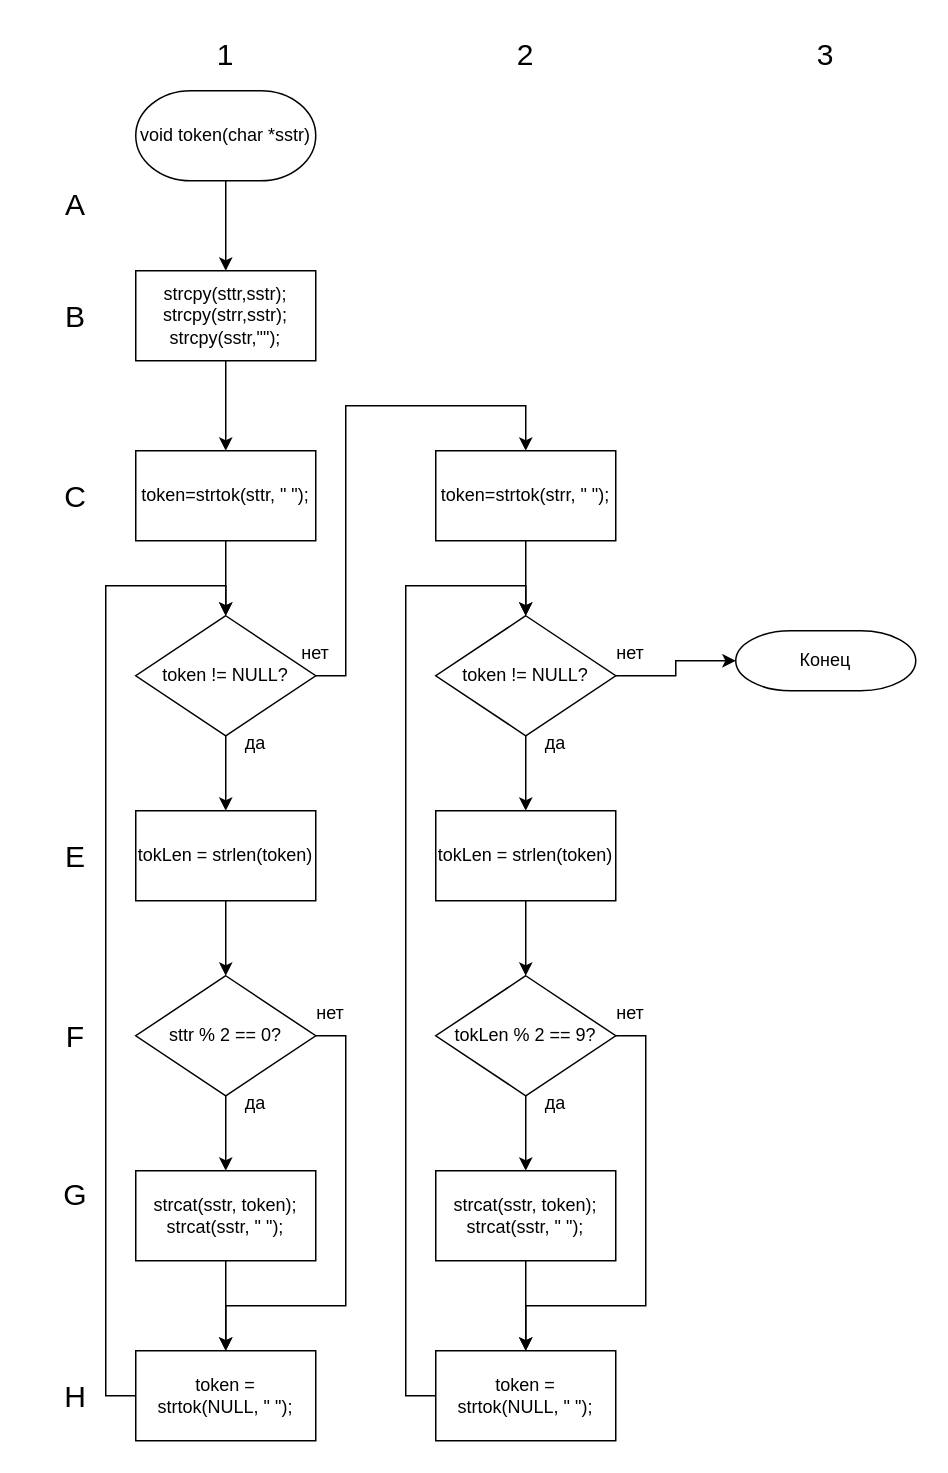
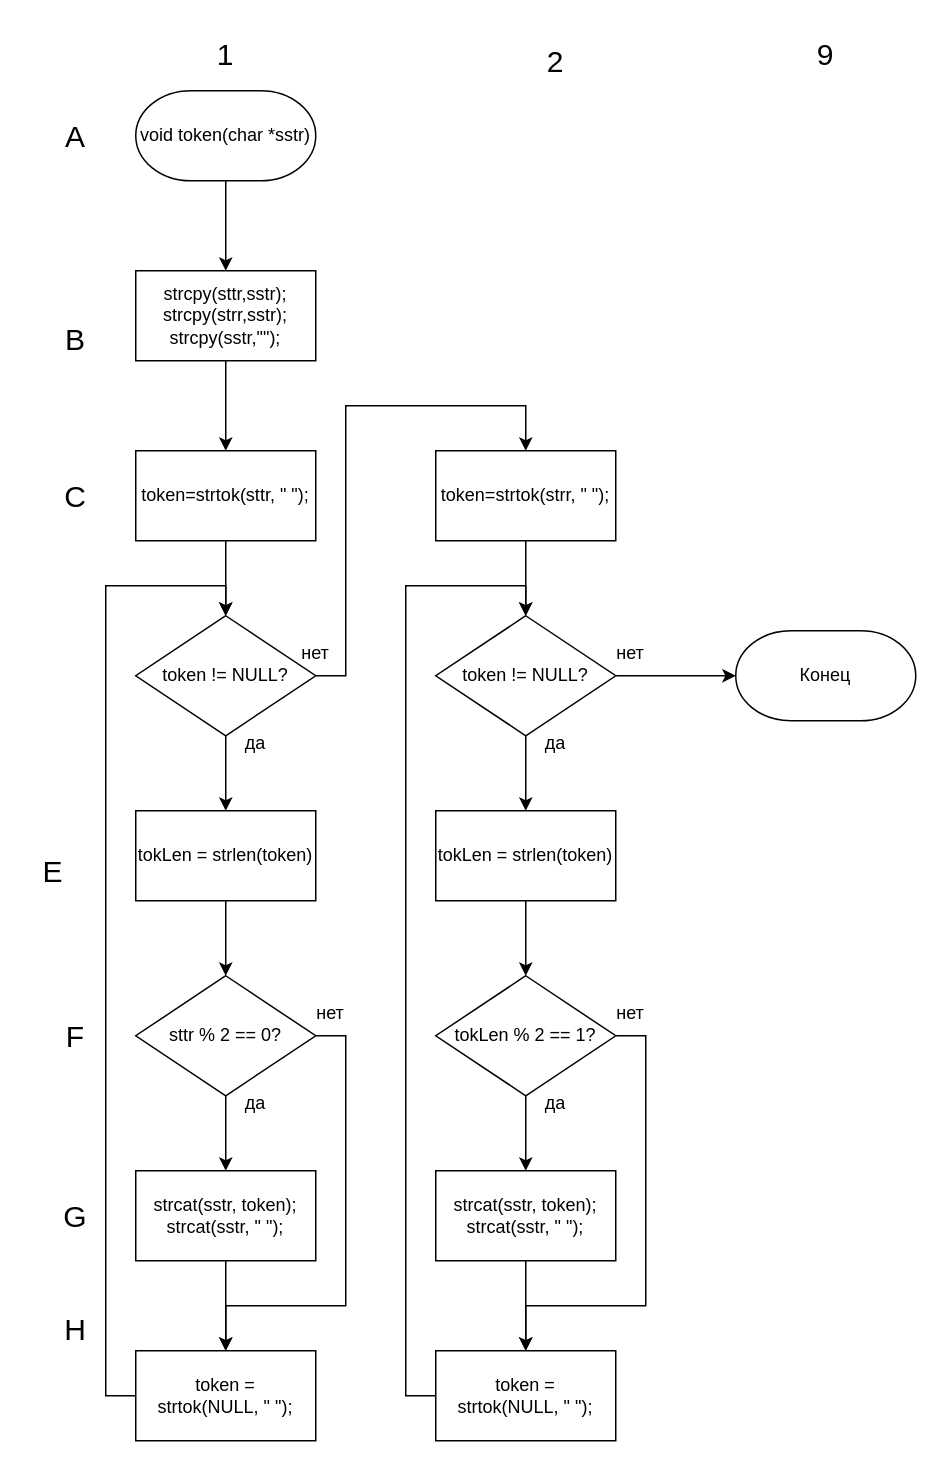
node "2": moved (526, 53) -> (556, 61)
node "3": label "3" -> "9"
node "A": moved (76, 203) -> (76, 136)
node "B": moved (76, 316) -> (76, 338)
node "Конец": size 180x60 -> 180x90
node "E": moved (76, 856) -> (53, 871)
node "tokLen % 2 == 9?": label "tokLen % 2 == 9?" -> "tokLen % 2 == 1?"
node "G": moved (76, 1193) -> (76, 1216)
node "H": moved (76, 1396) -> (76, 1328)
